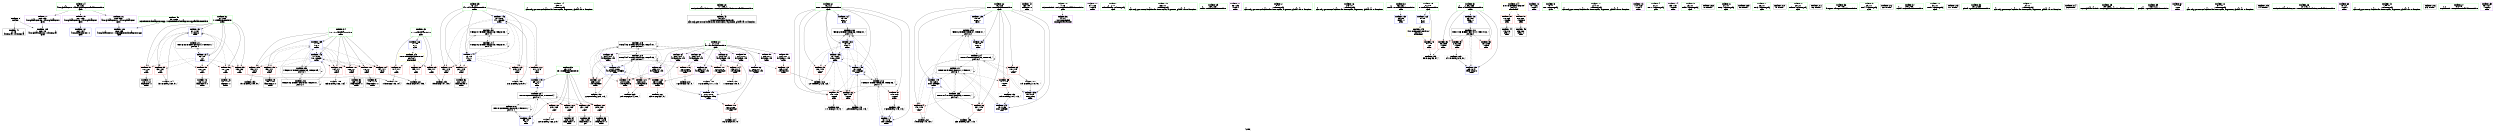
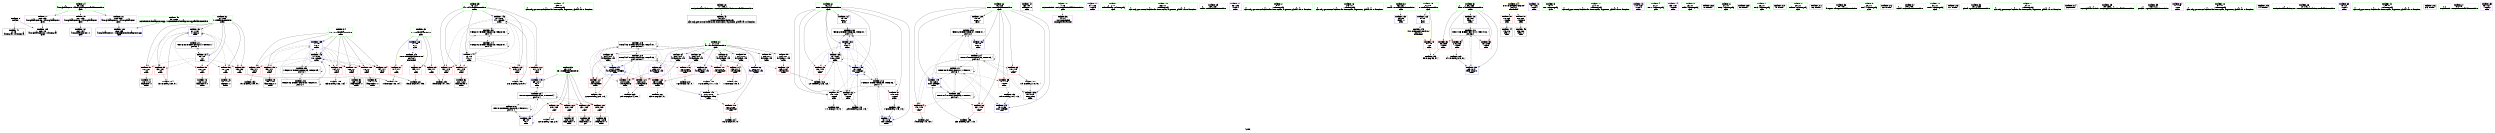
edge "NodeID: 149" -> "NodeID: 202": now "NodeID: 149" -> "NodeID: 233"
